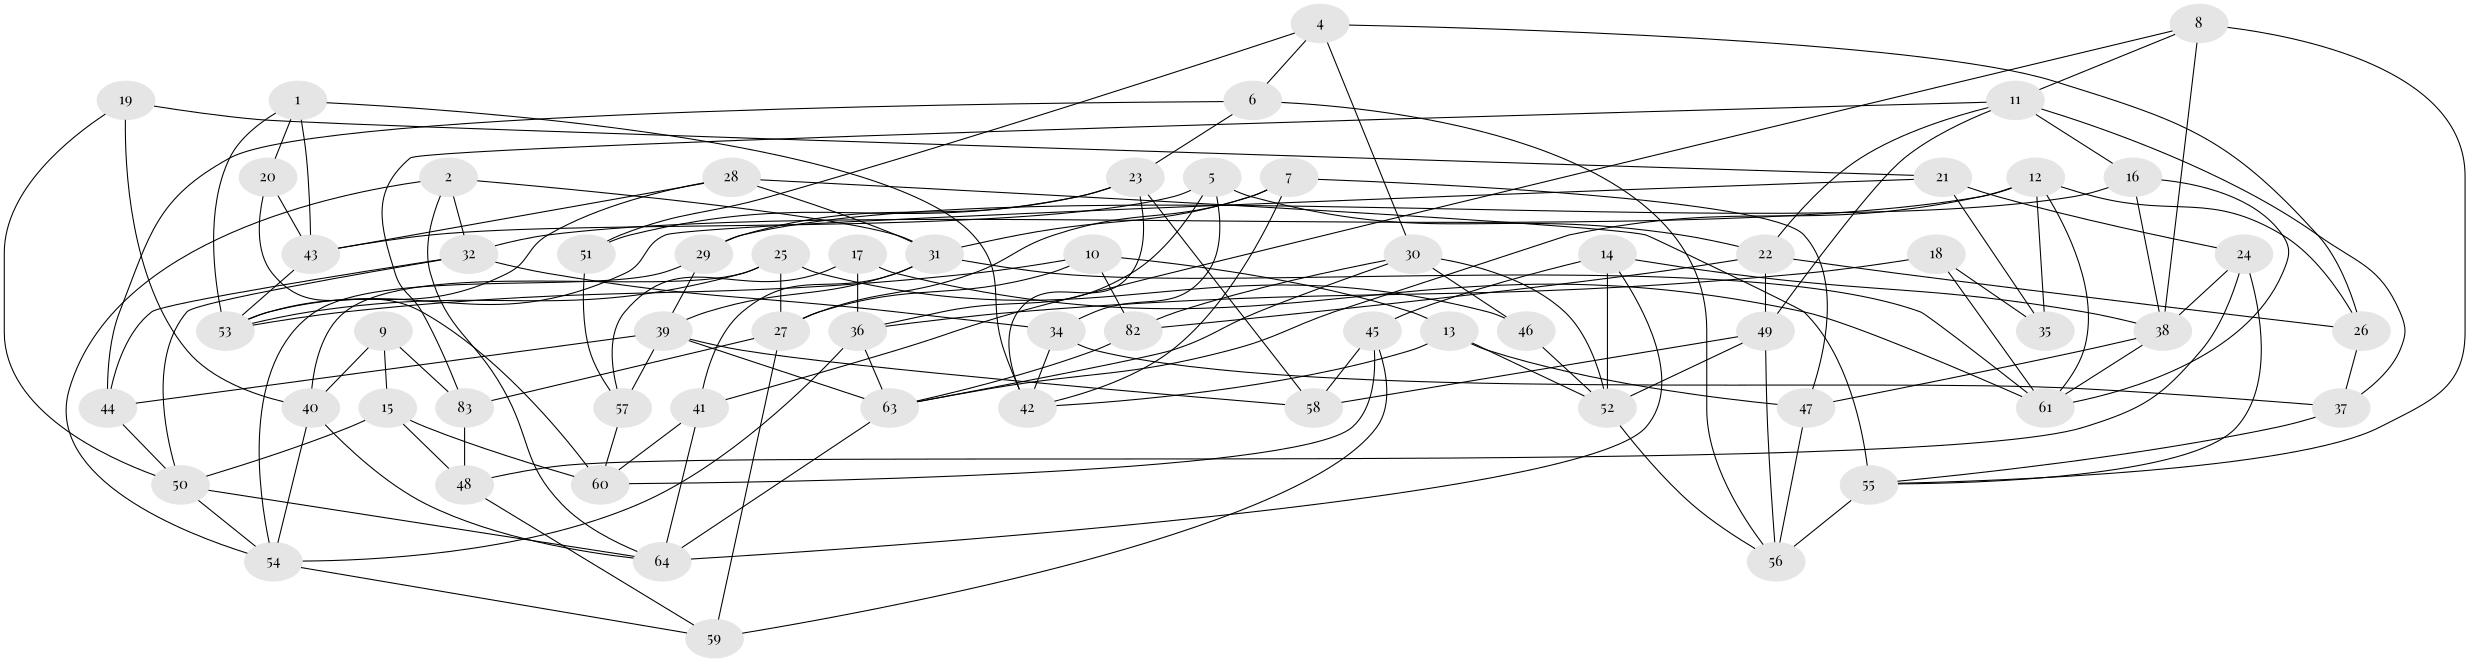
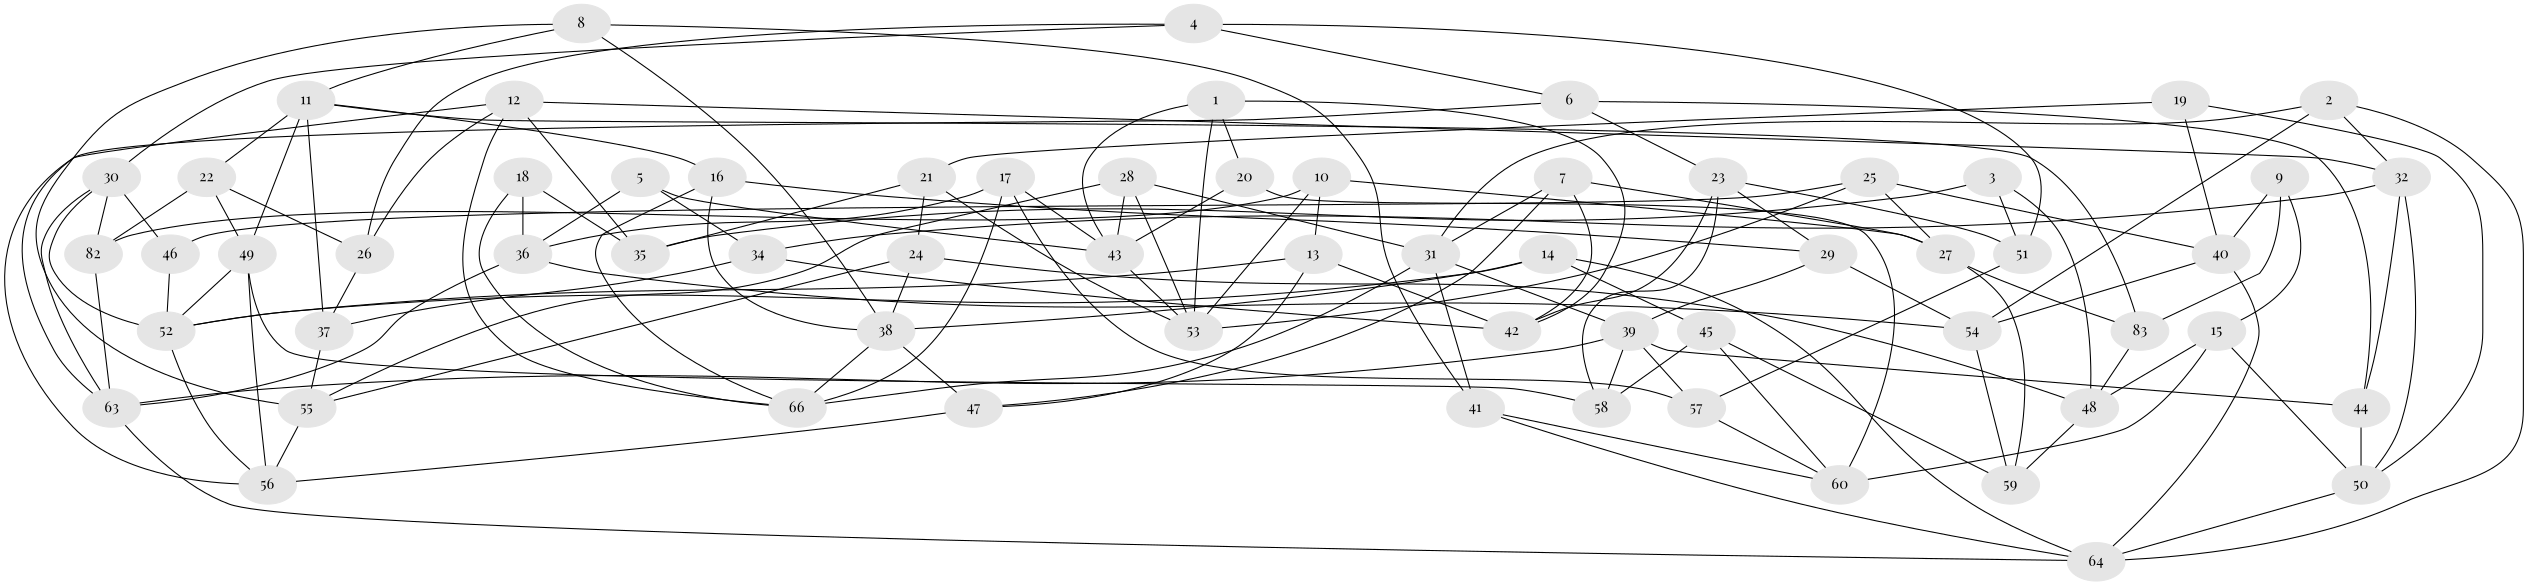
node "3": added
edge "17" -- "43": added
edge "5" -- "22": removed
node "61": label "61" -> "66"
edge "50" -- "54": removed
